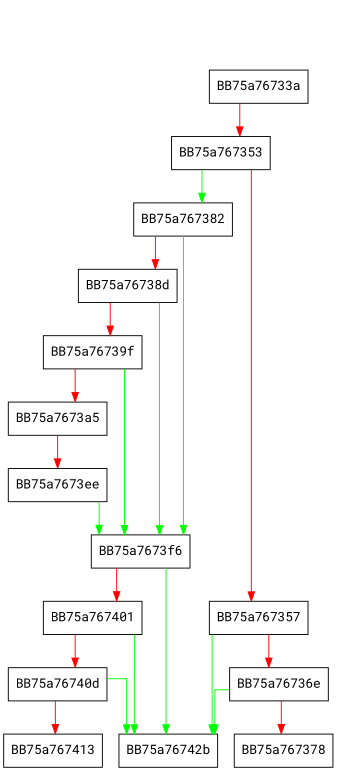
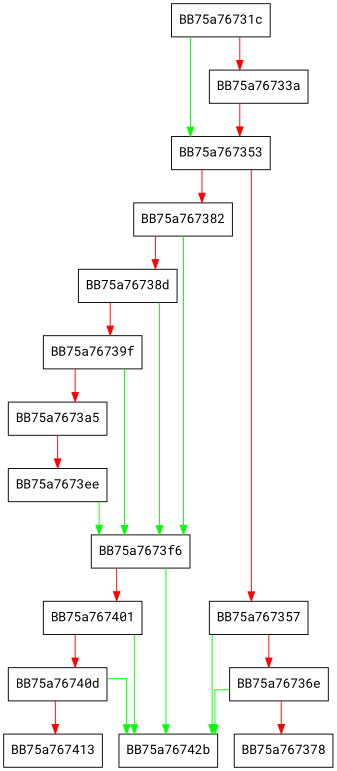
node "BB75a76731c": added
edge "BB75a767353" -> "BB75a767382": color green -> red
